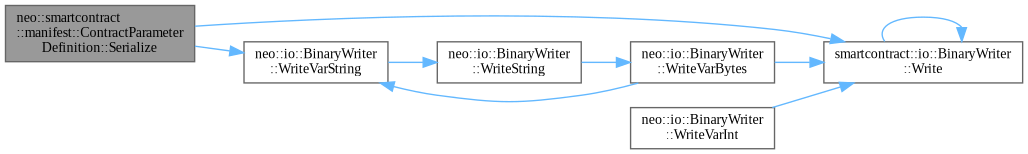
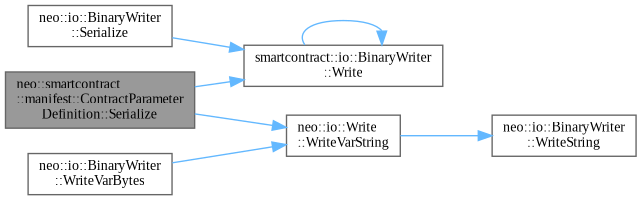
node "neo::io::BinaryWriter ::WriteVarString": label "neo::io::BinaryWriter ::WriteVarString" -> "neo::io::Write ::WriteVarString"
edge "neo::io::BinaryWriter ::WriteString" -> "neo::io::BinaryWriter ::WriteVarBytes": removed
edge "neo::io::BinaryWriter ::WriteVarBytes" -> "smartcontract::io::BinaryWriter ::Write": removed
node "neo::io::BinaryWriter ::WriteVarInt": label "neo::io::BinaryWriter ::WriteVarInt" -> "neo::io::BinaryWriter ::Serialize"
